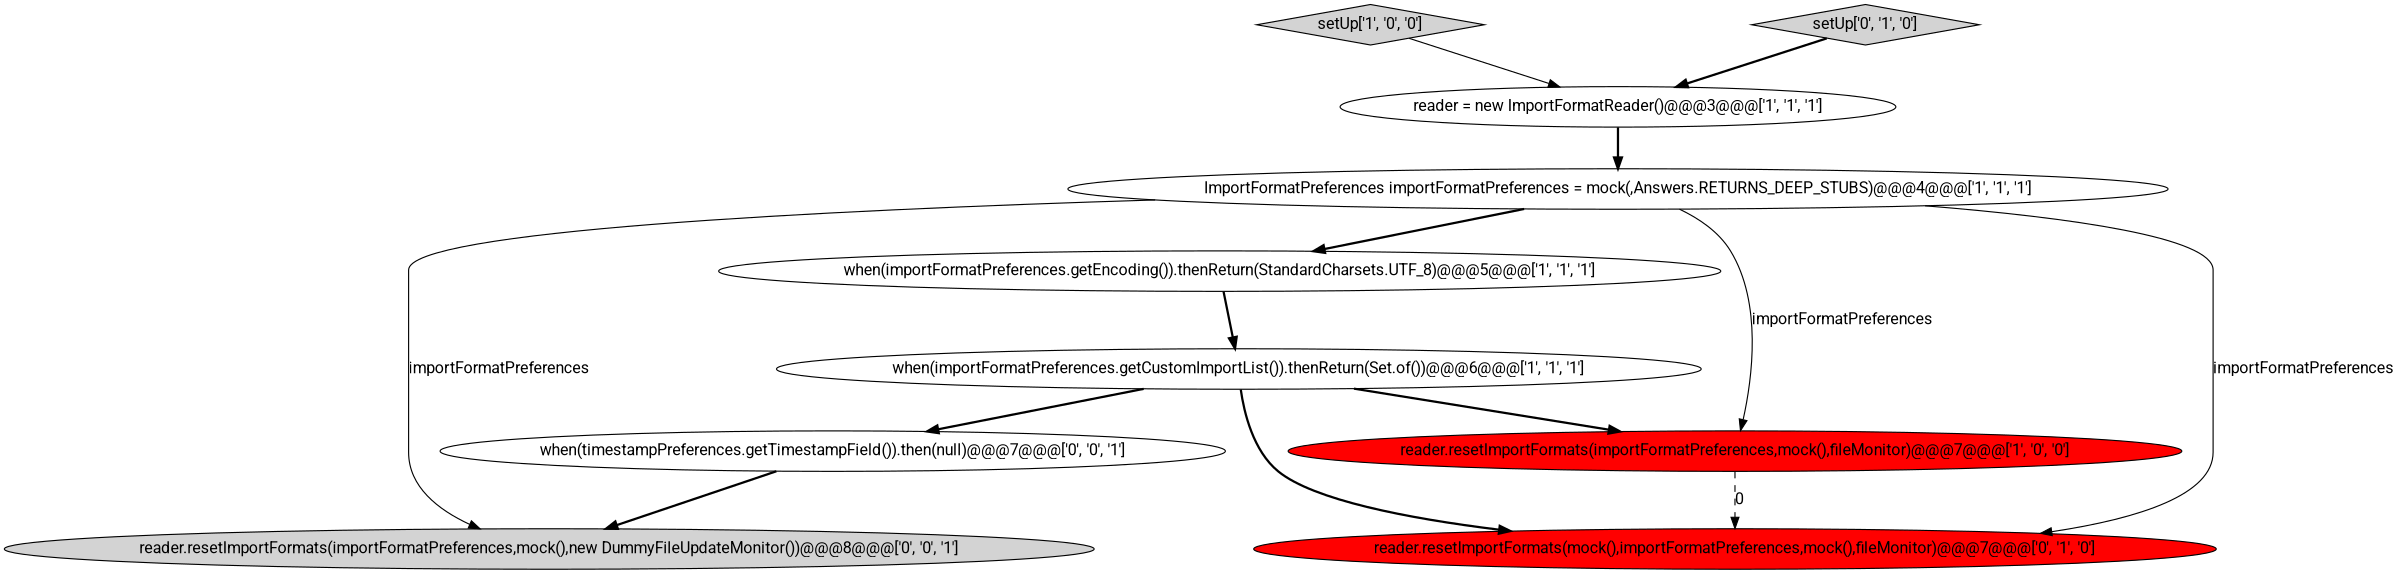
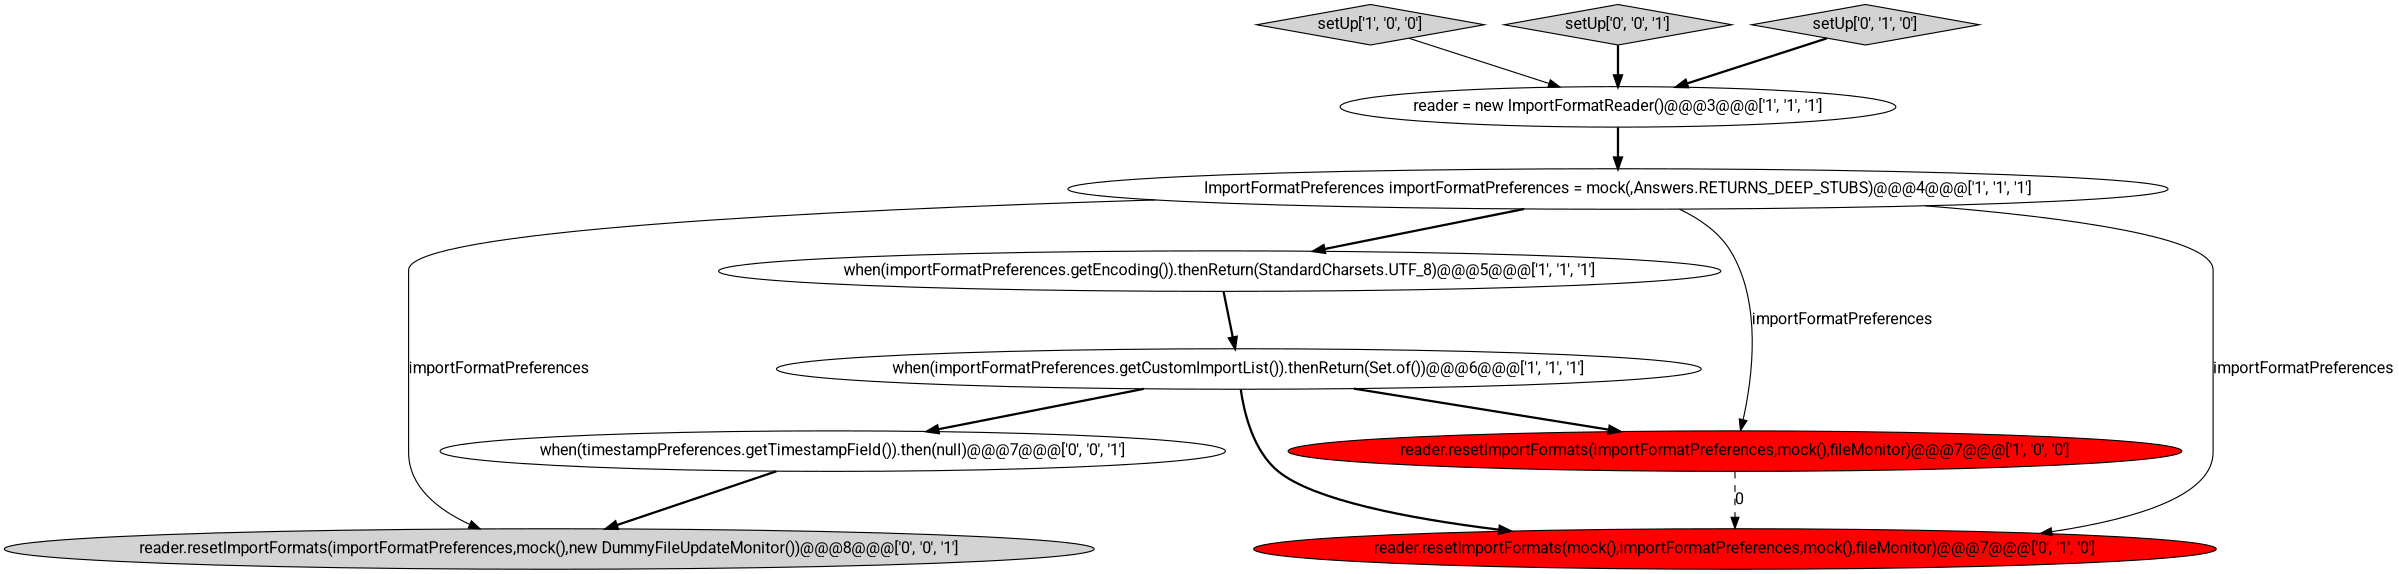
node "setUp['0', '0', '1']": added
